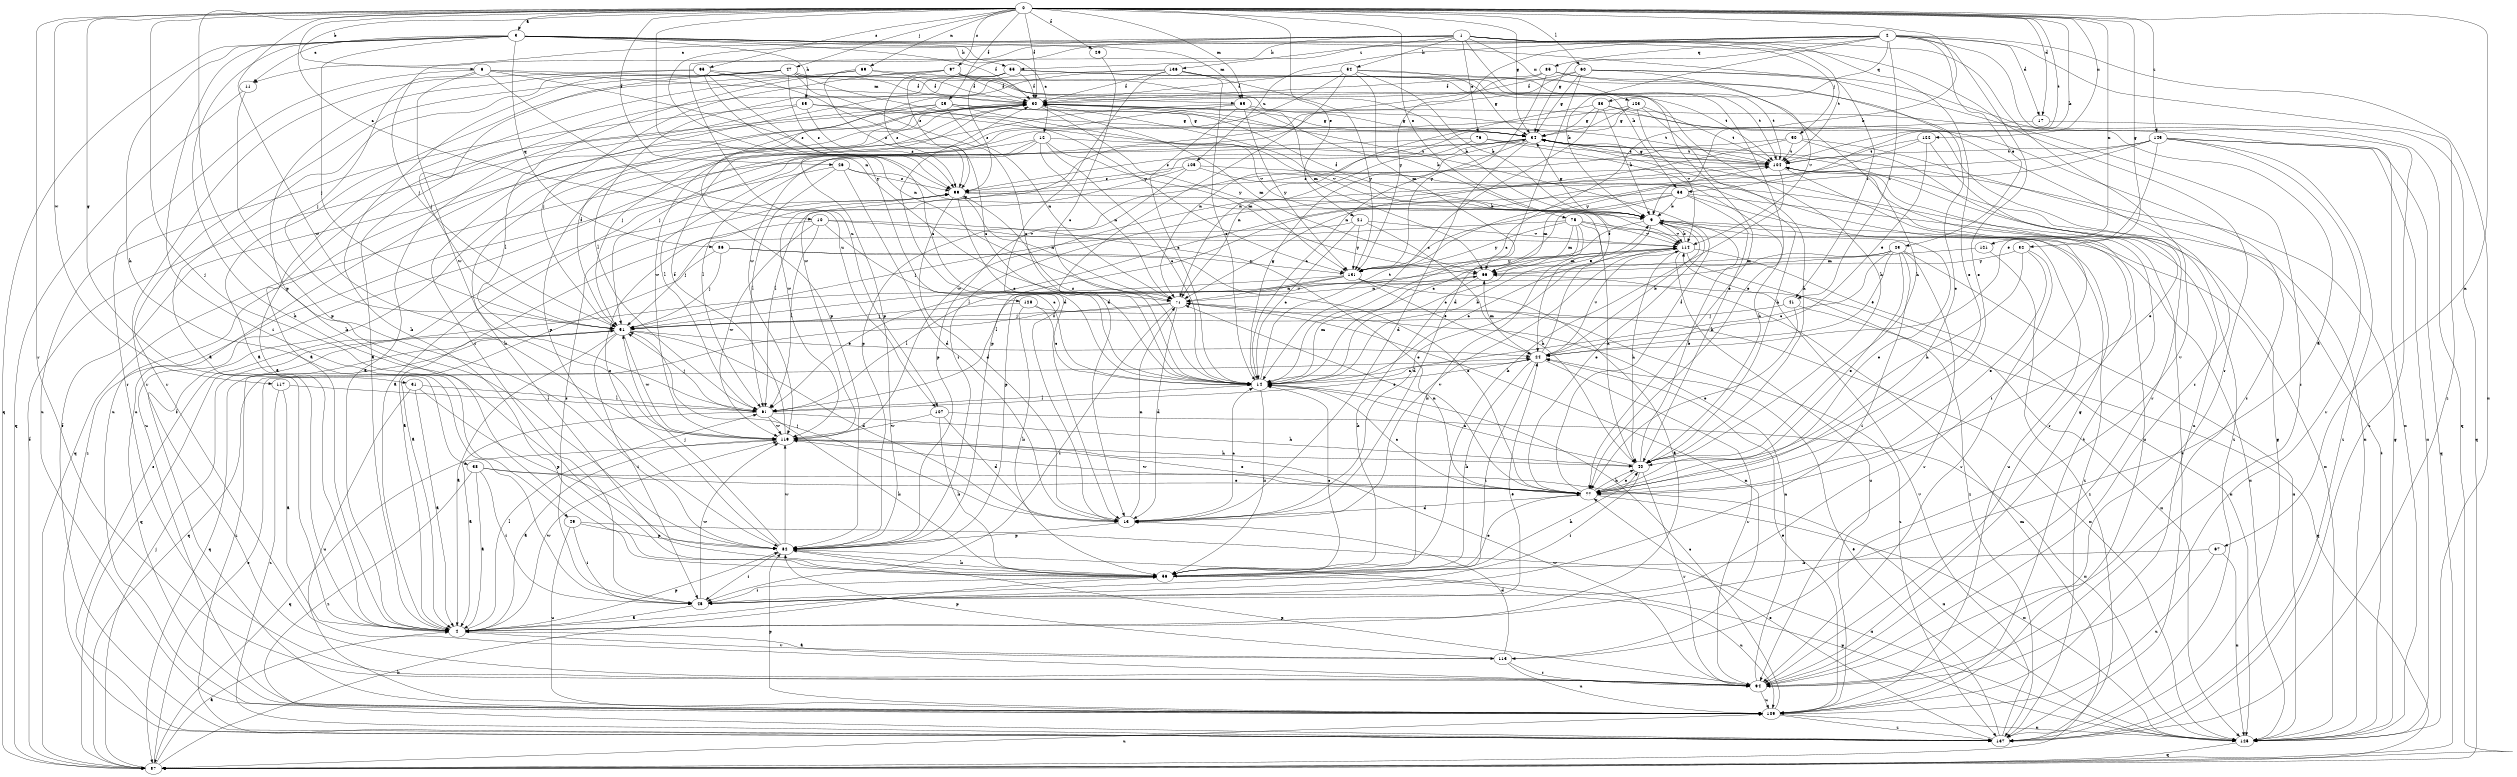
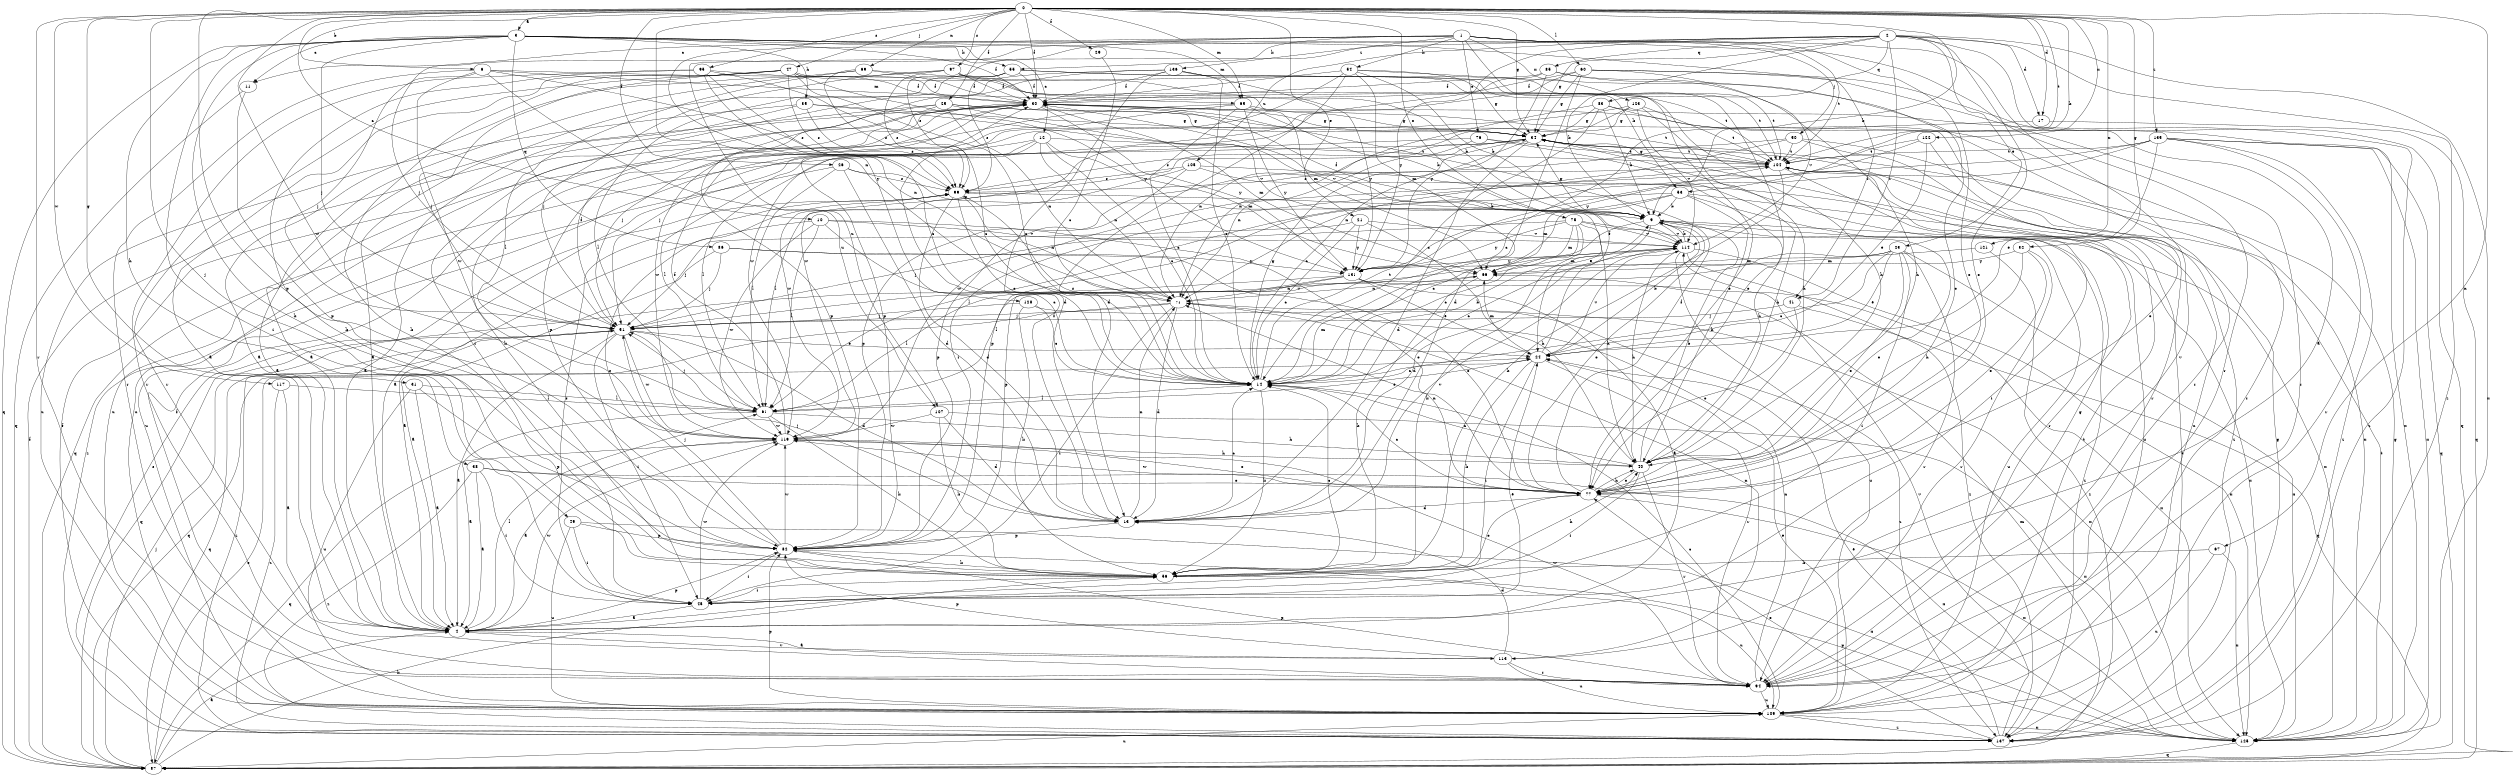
node "145": label "145" -> "135"
